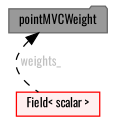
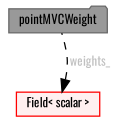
edge "Field< scalar >" -> "pointMVCWeight": reversed
